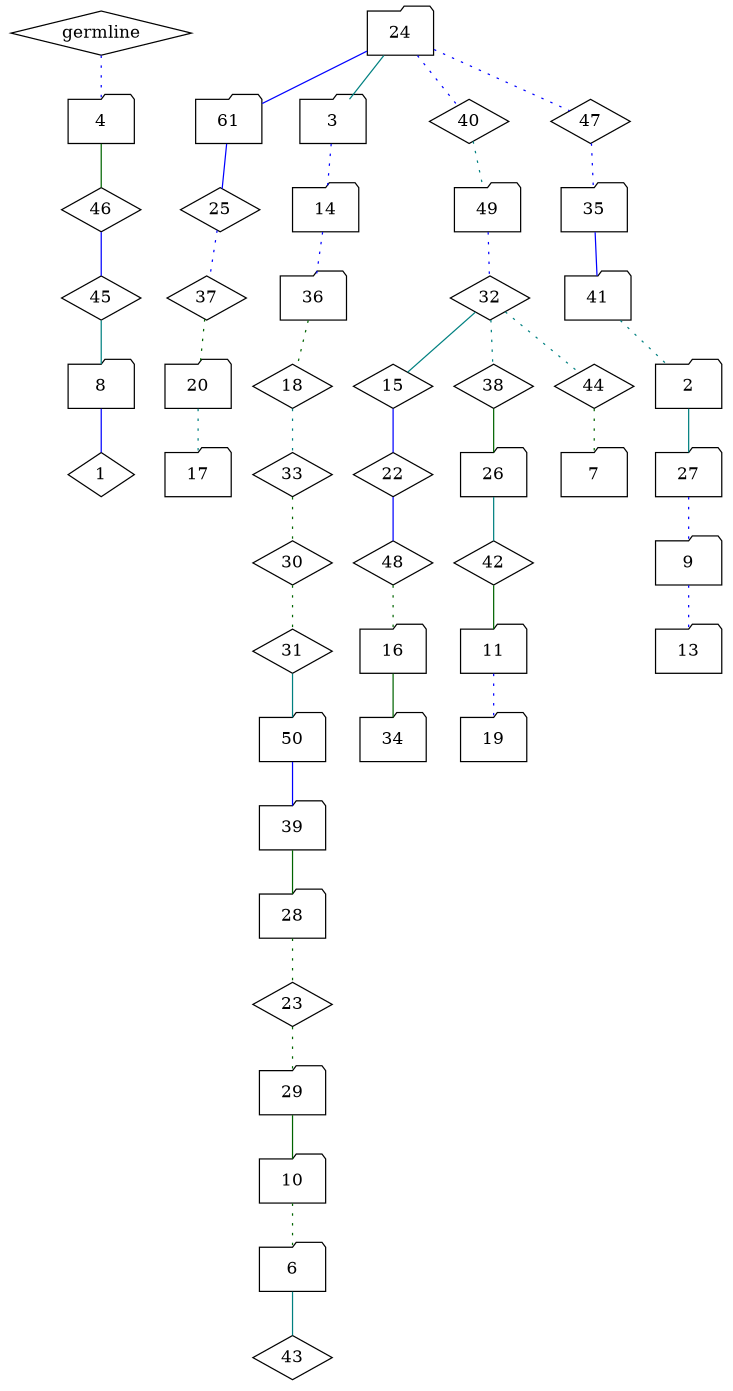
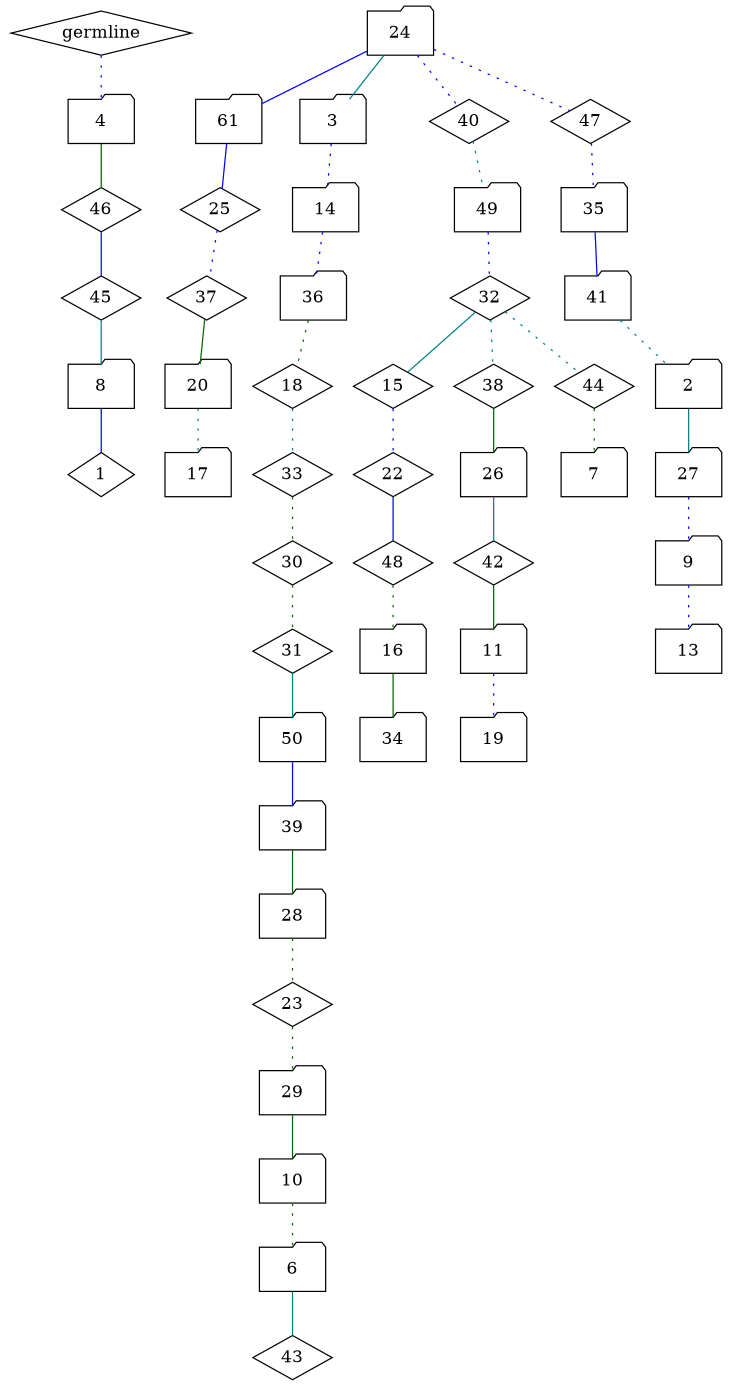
edge "37" -- "20": style dotted -> solid
edge "15" -- "22": style solid -> dotted
